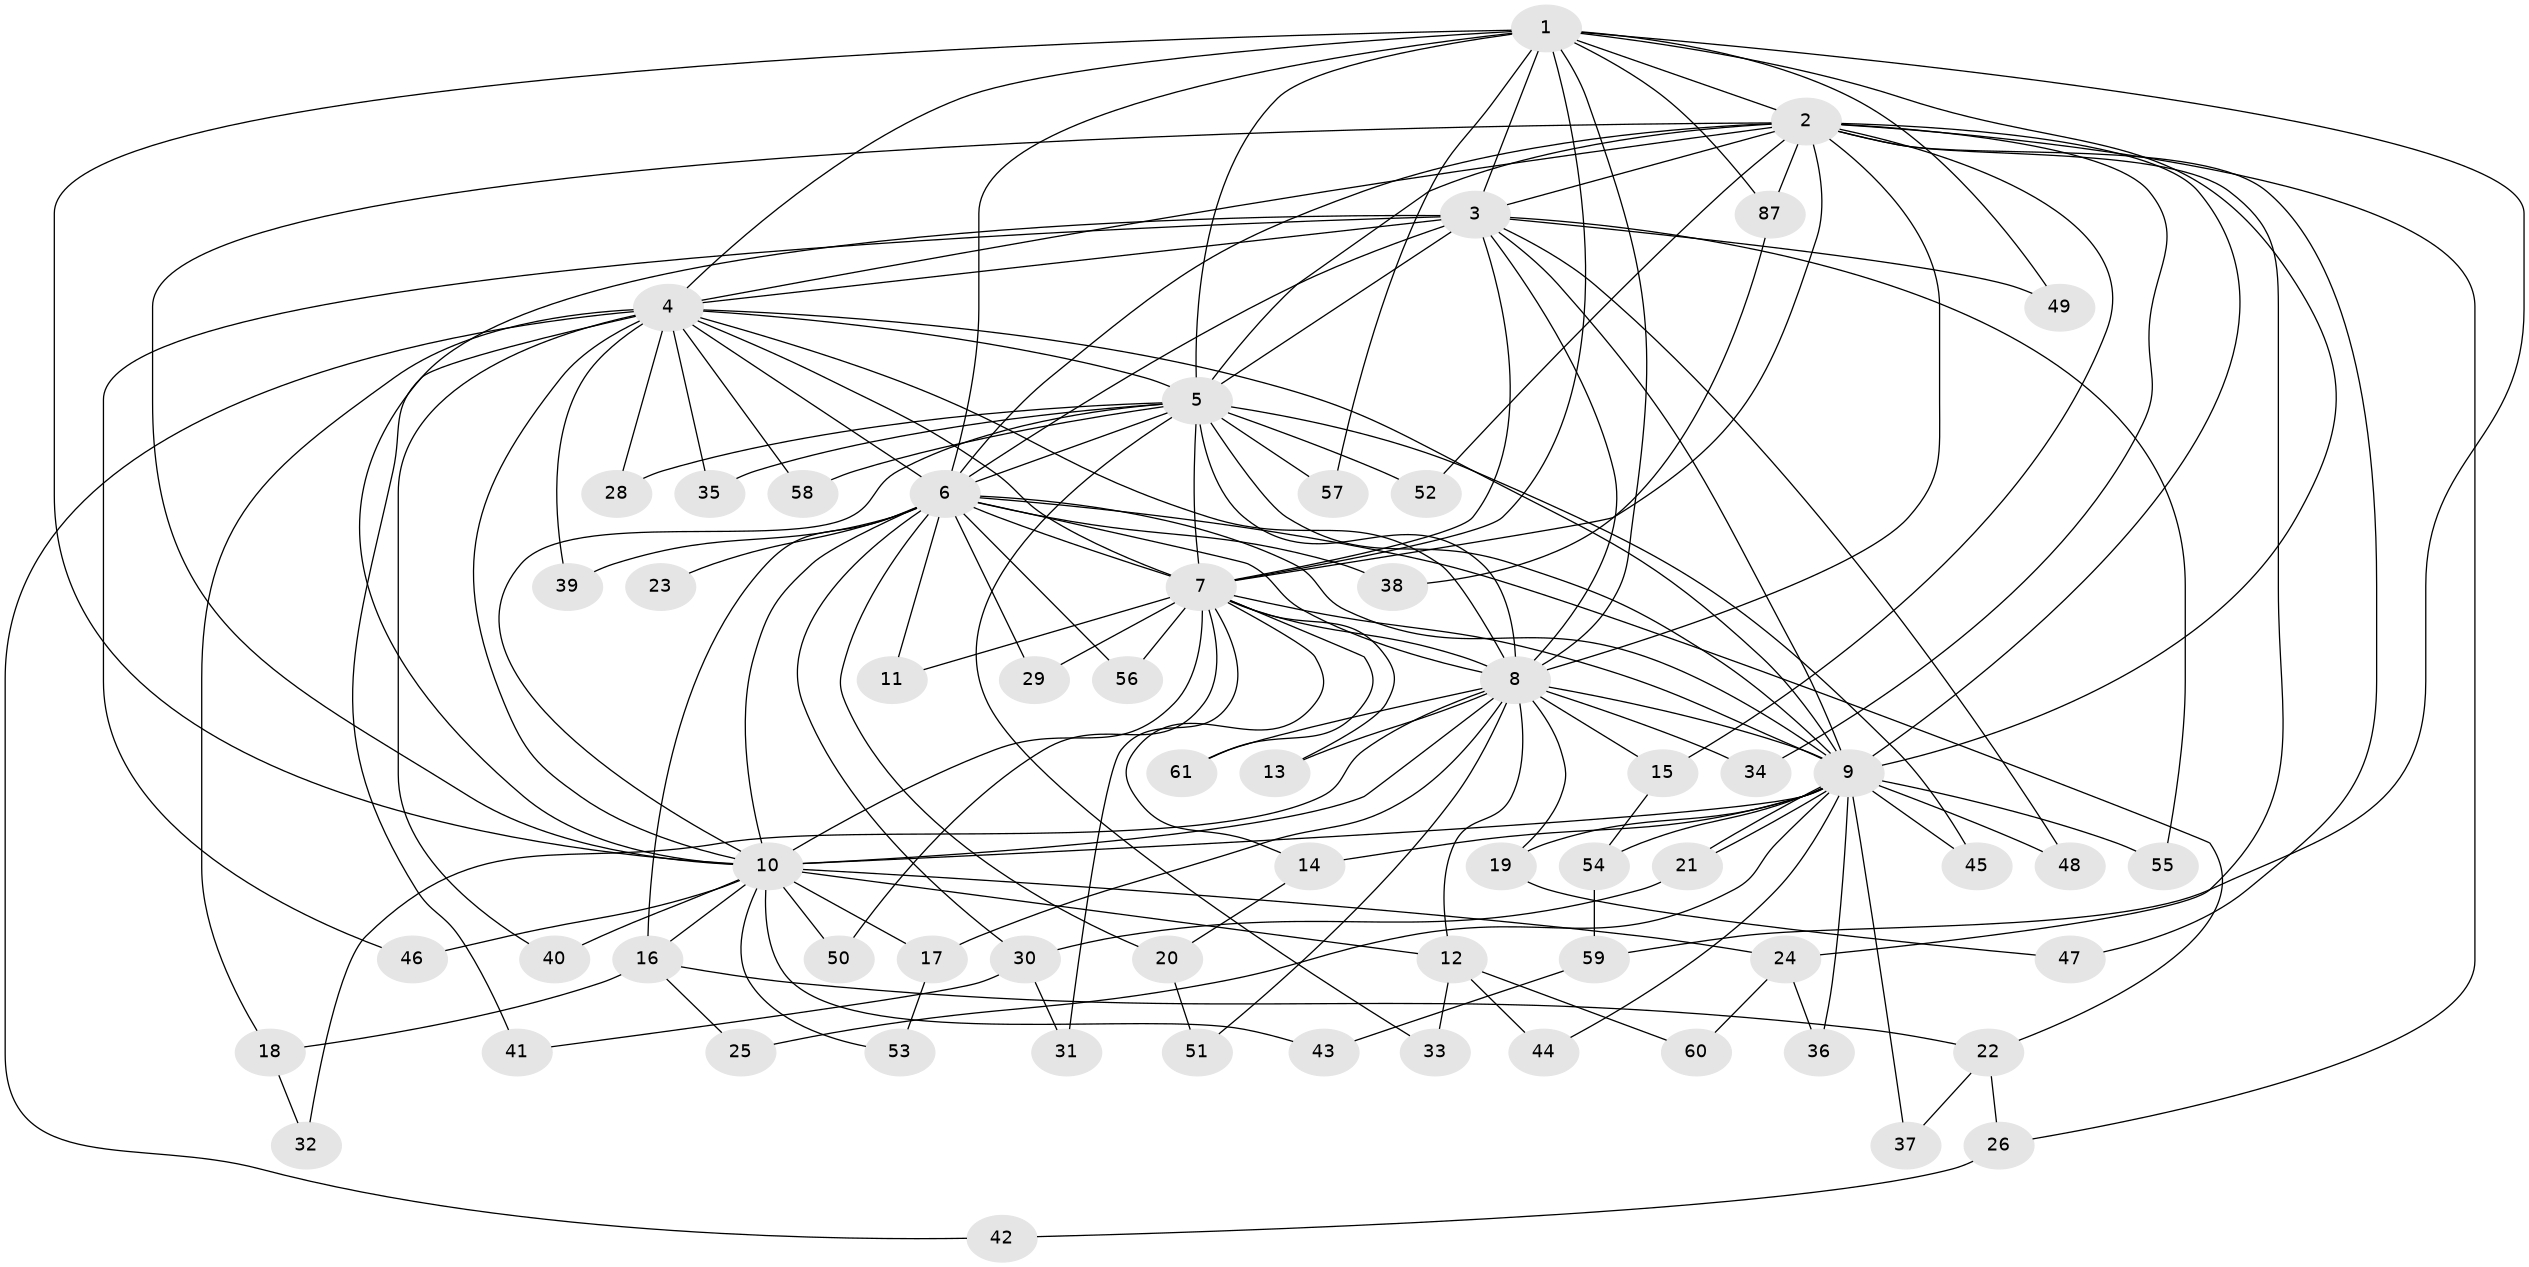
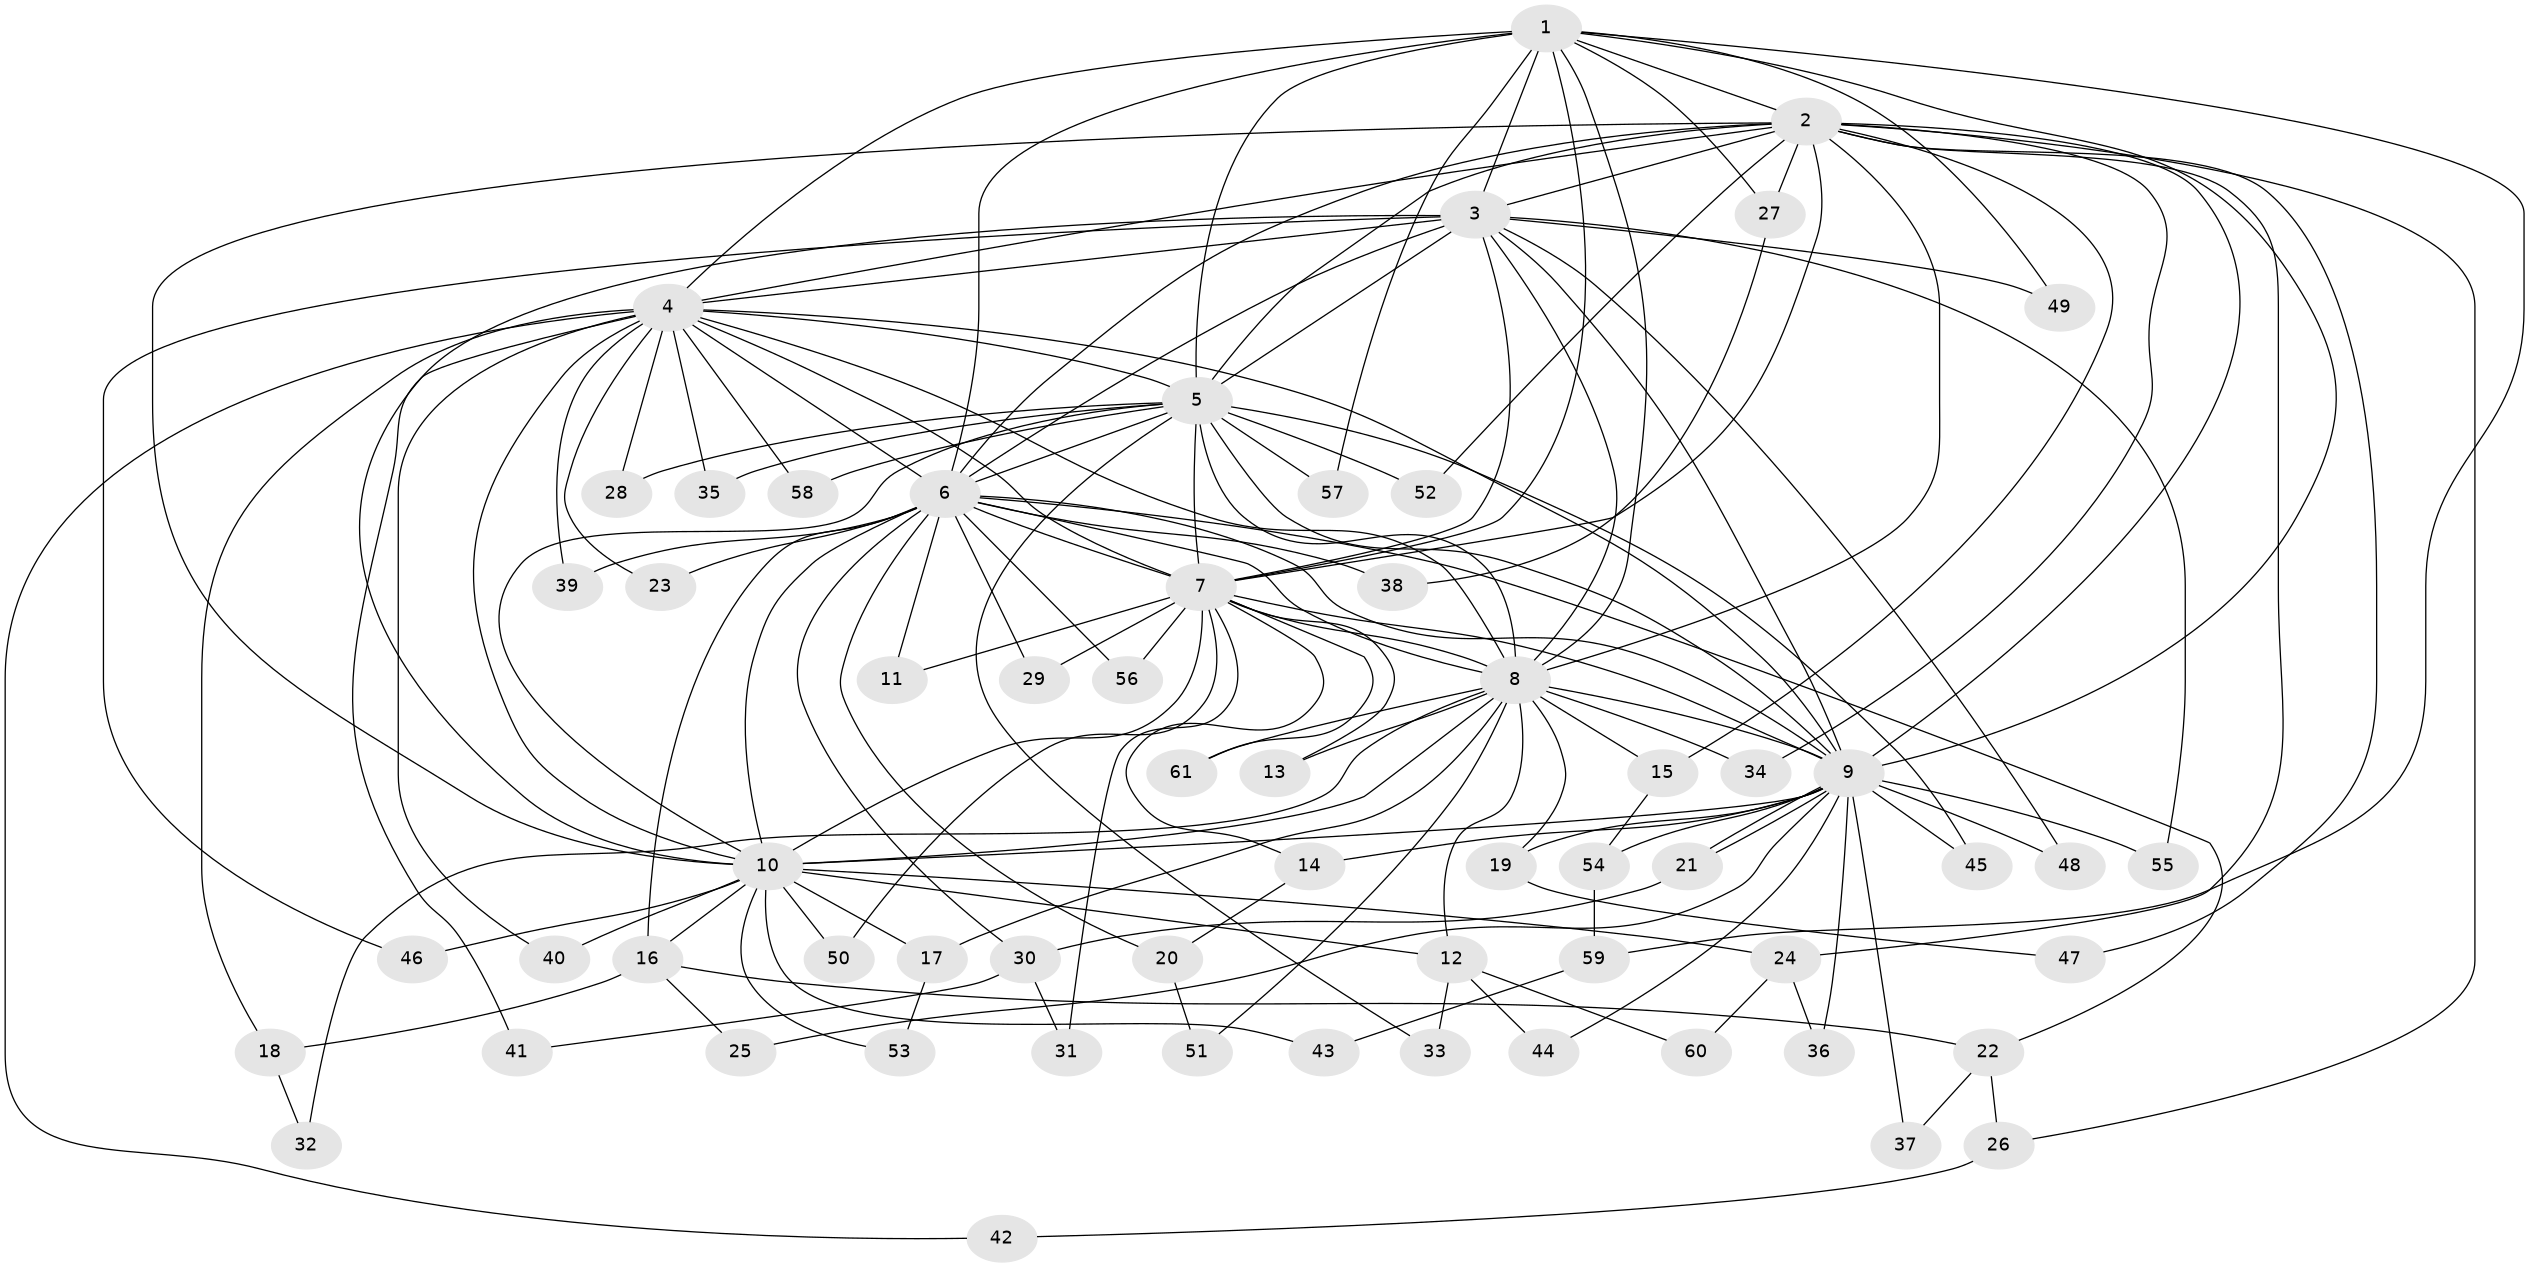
edge "1" -- "10": removed
node "87": label "87" -> "27"
edge "4" -- "23": added
